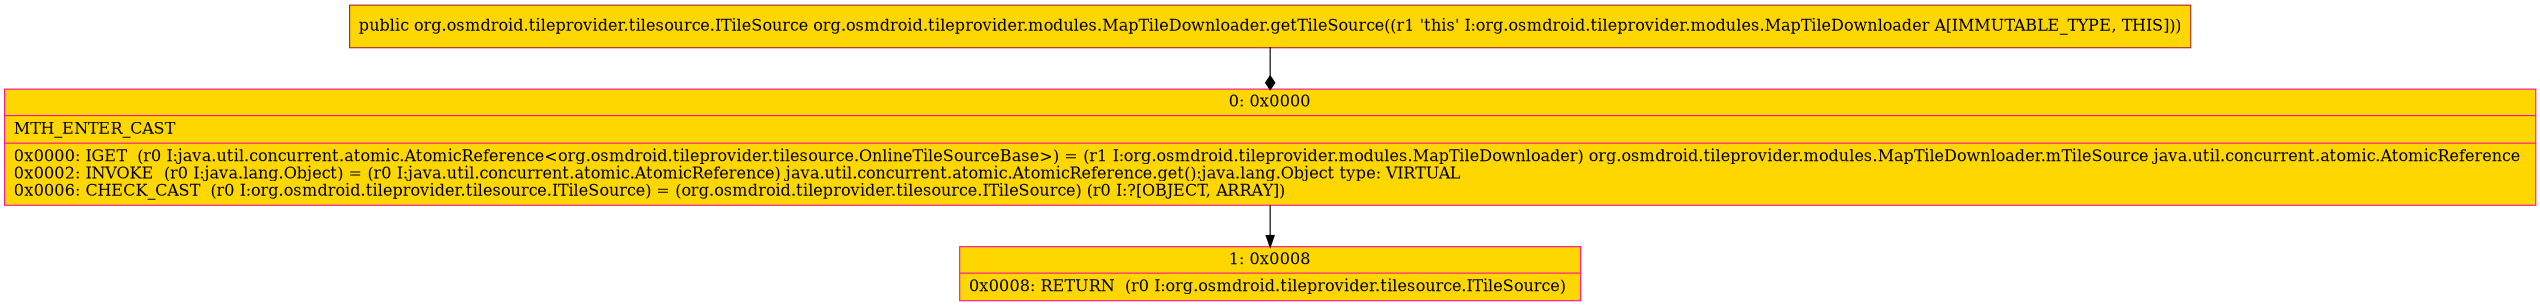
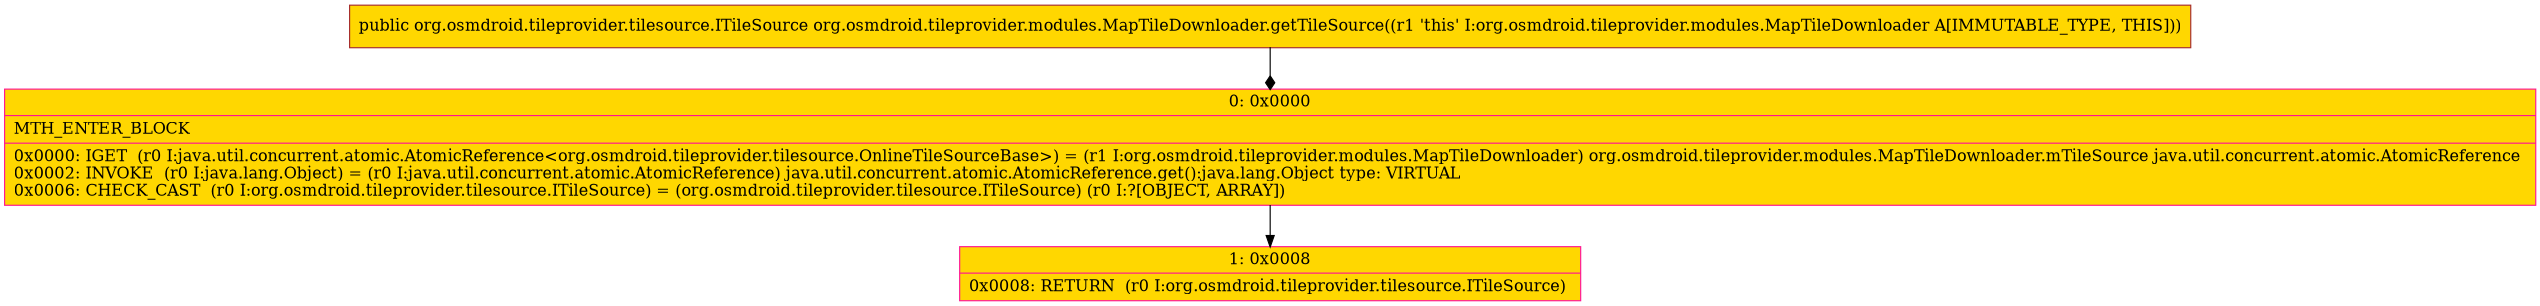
node "0: 0x0000": text "MTH_ENTER_CAST" -> "MTH_ENTER_BLOCK"
